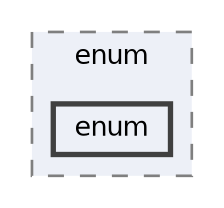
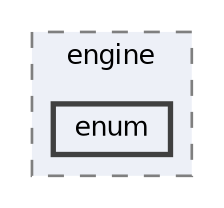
cluster "enum": label "enum" -> "engine"
